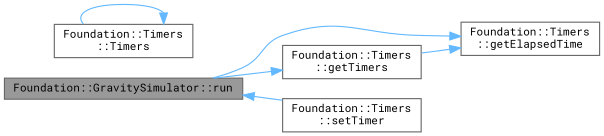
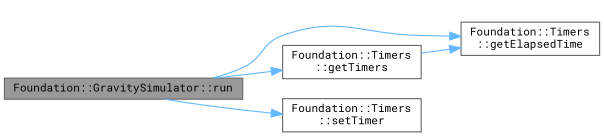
node "Foundation::Timers ::Timers": removed
edge "Foundation::Timers ::setTimer" -> "Foundation::GravitySimulator::run": reversed
